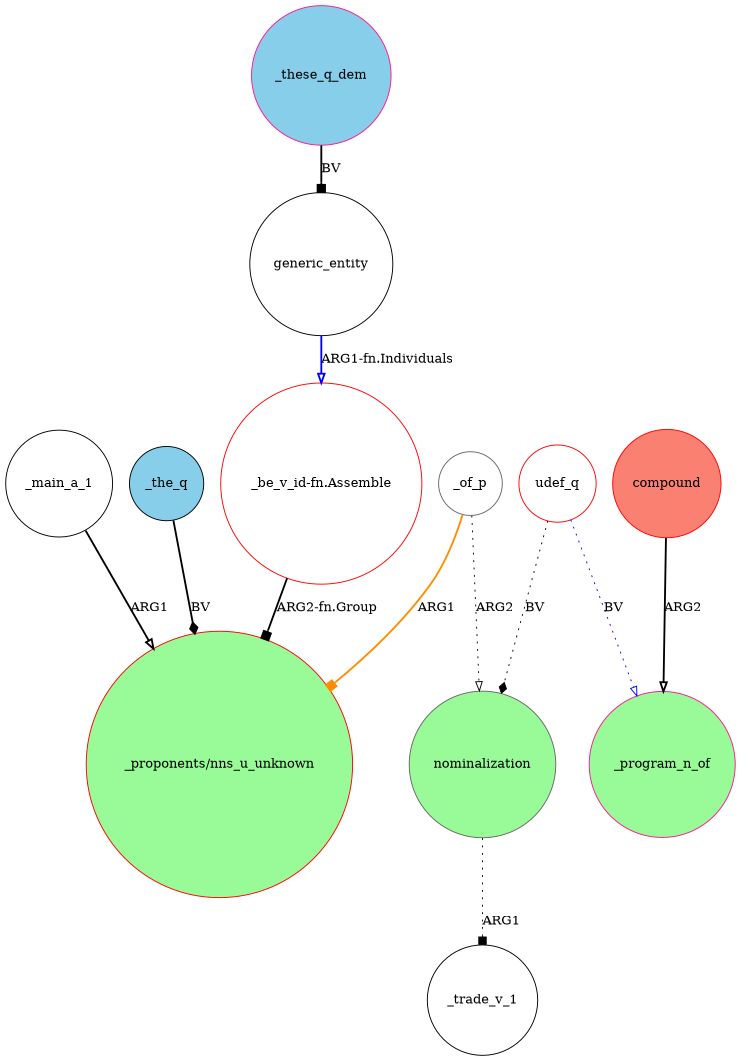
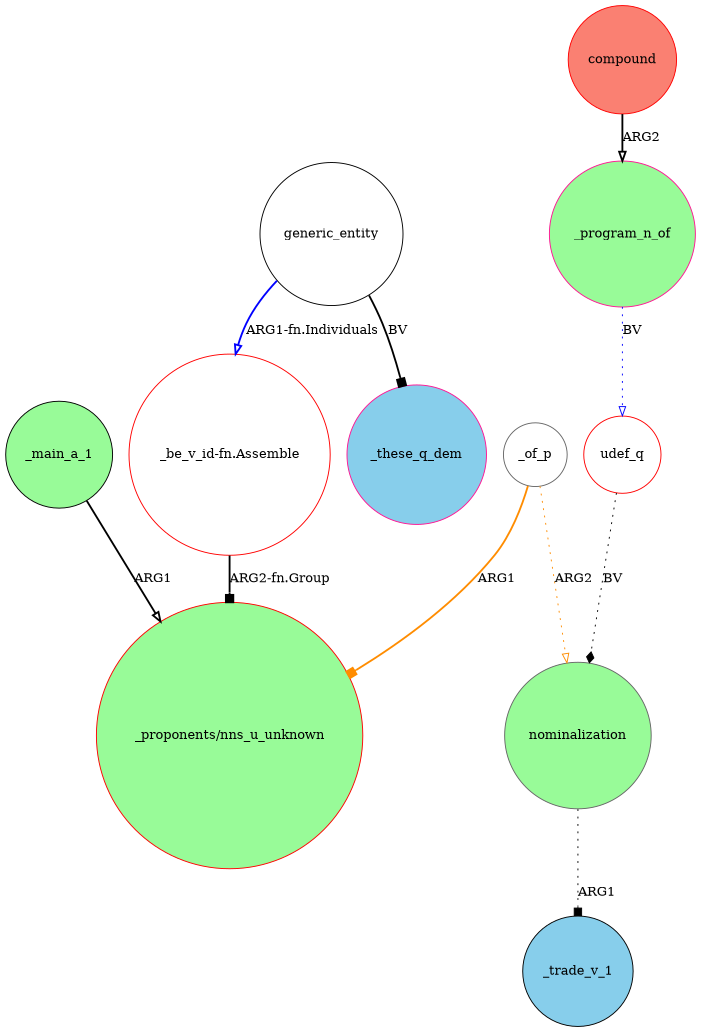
edge "_these_q_dem" -> "generic_entity": reversed
node "_main_a_1": fillcolor white -> palegreen
node "_the_q": removed
edge "_of_p" -> "nominalization": color black -> darkorange
edge "udef_q" -> "_program_n_of": reversed
node "_trade_v_1": fillcolor white -> skyblue
